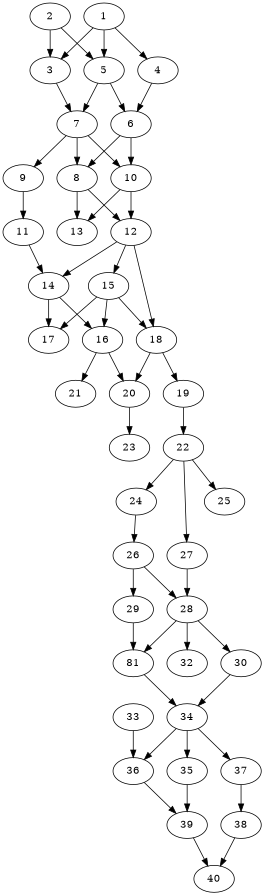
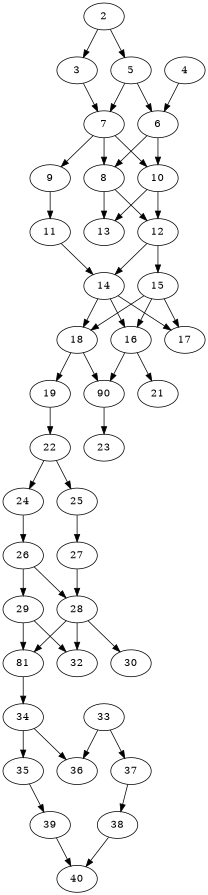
node "1": removed
edge "12" -> "18": now "14" -> "18"
node "20": label "20" -> "90"
edge "22" -> "27": now "25" -> "27"
edge "29" -> "32": added
edge "30" -> "34": removed
edge "34" -> "37": now "33" -> "37"
edge "36" -> "39": removed
